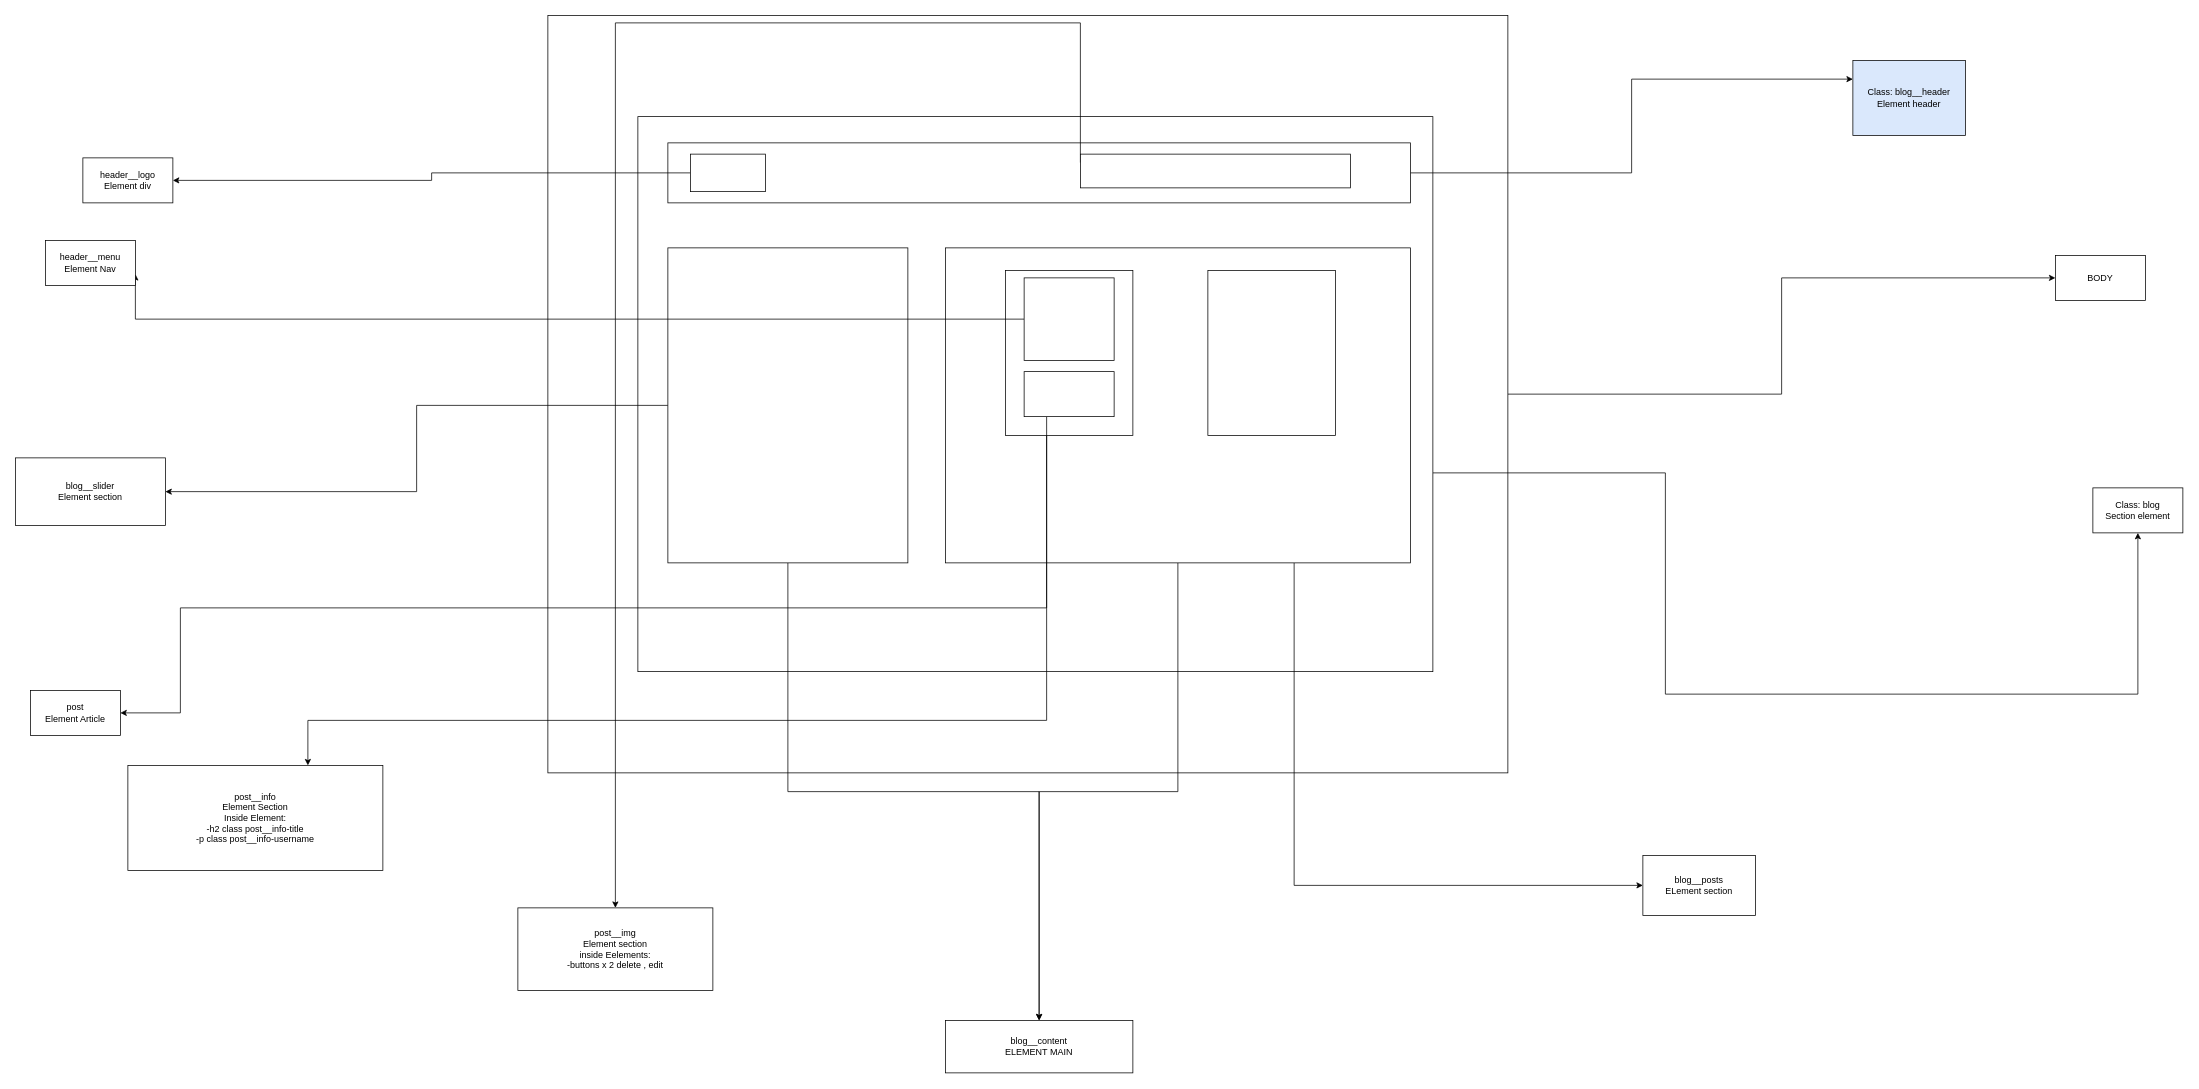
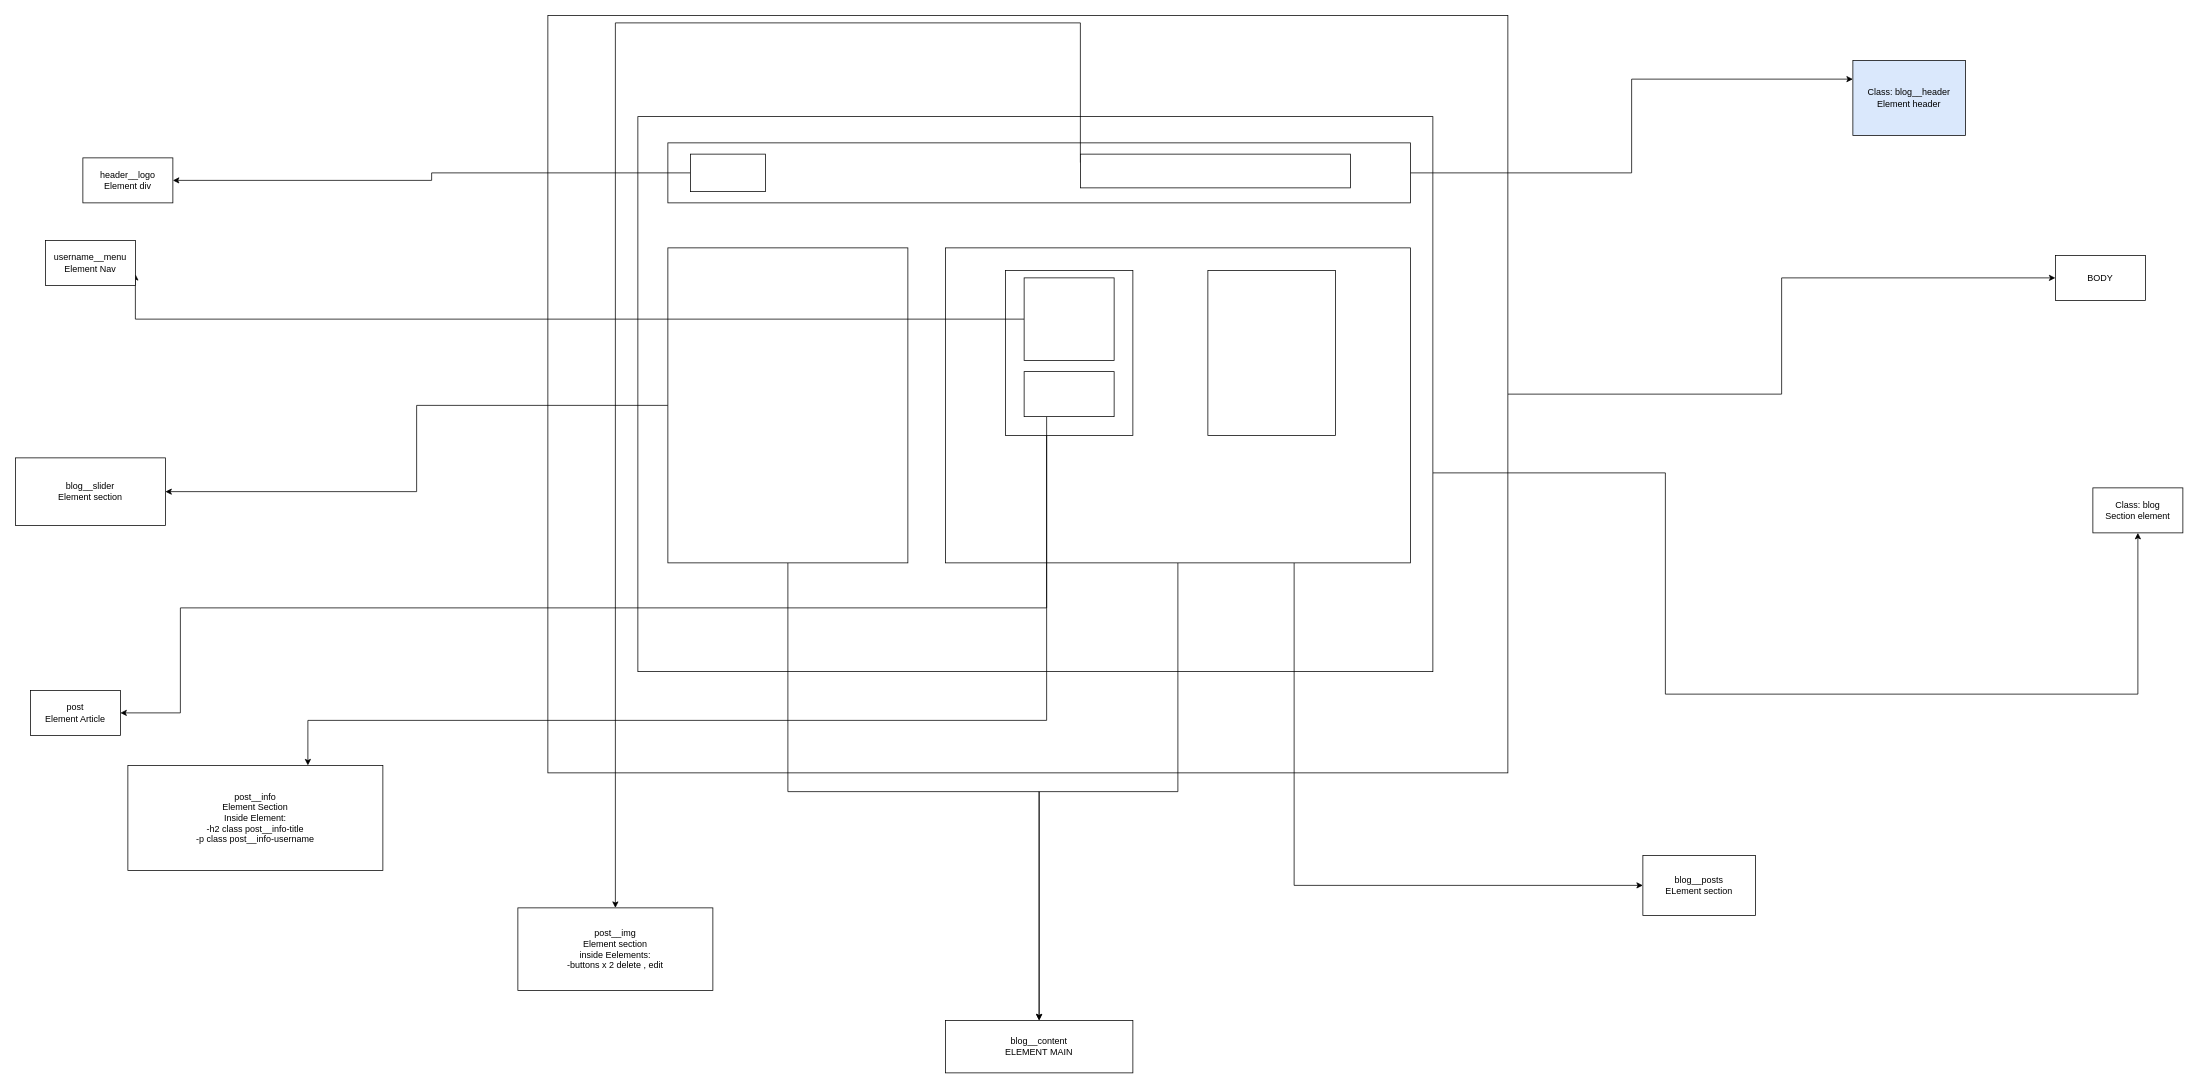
node "header__menu Element Nav": label "header__menu Element Nav" -> "username__menu Element Nav"
